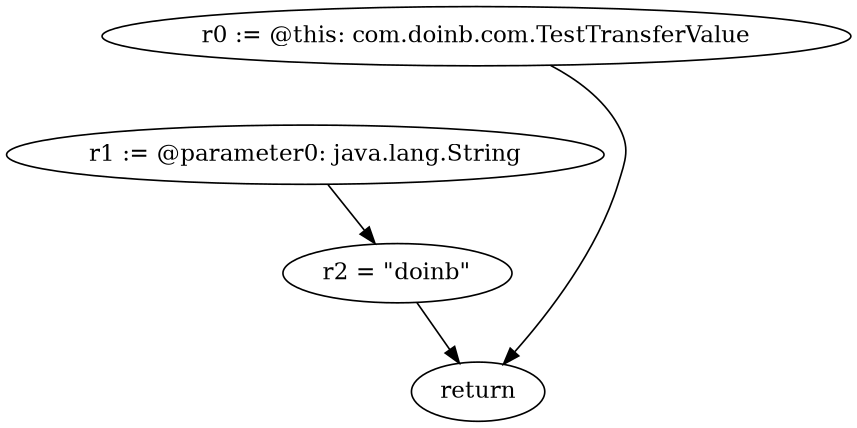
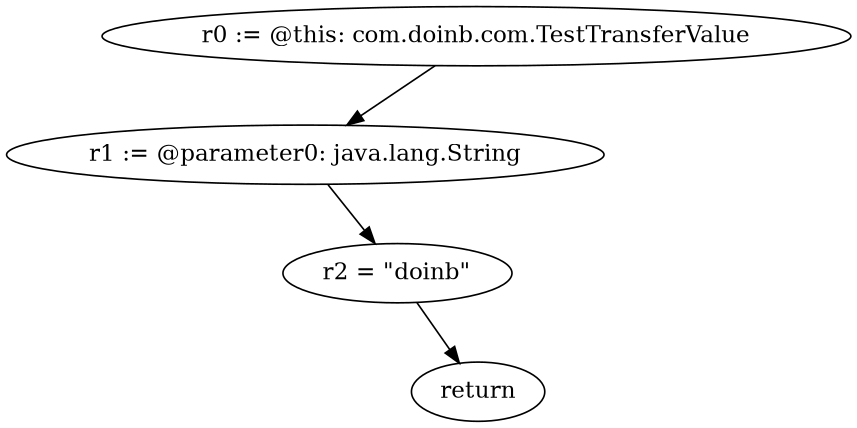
edge "r0 := @this: com.doinb.com.TestTransferValue" -> "return": now "r0 := @this: com.doinb.com.TestTransferValue" -> "r1 := @parameter0: java.lang.String"
